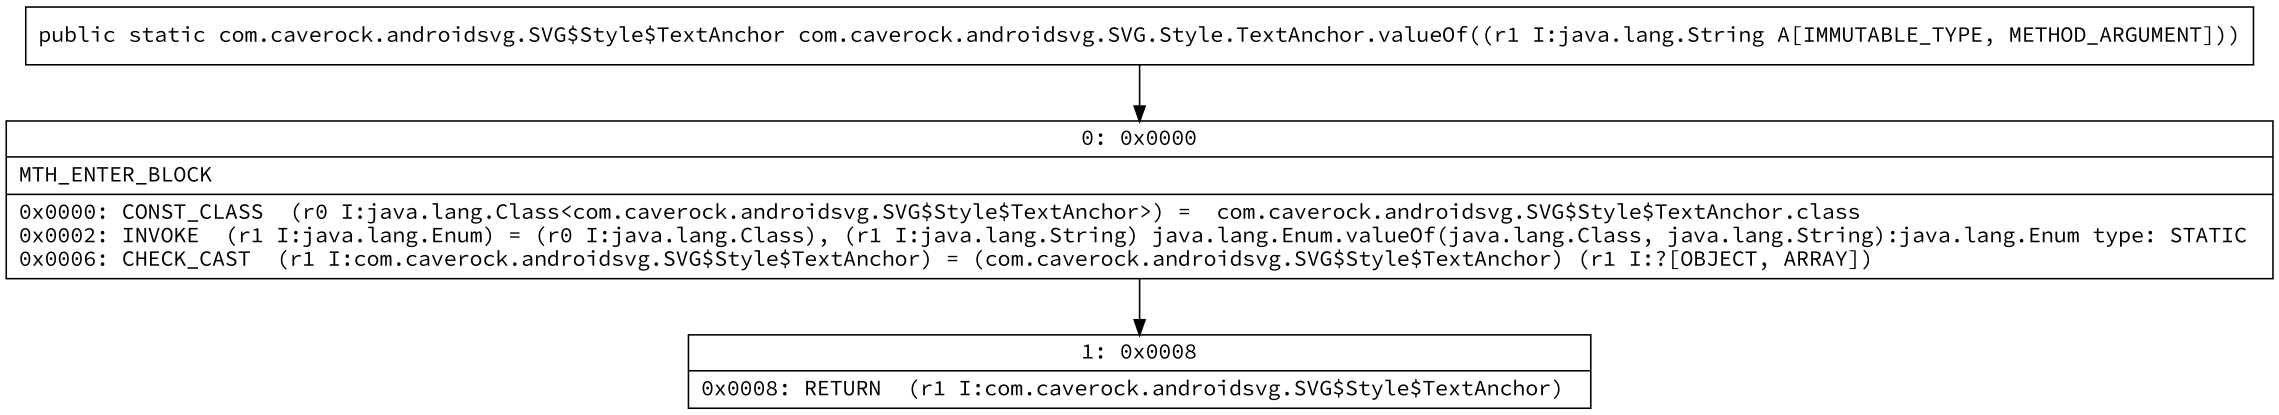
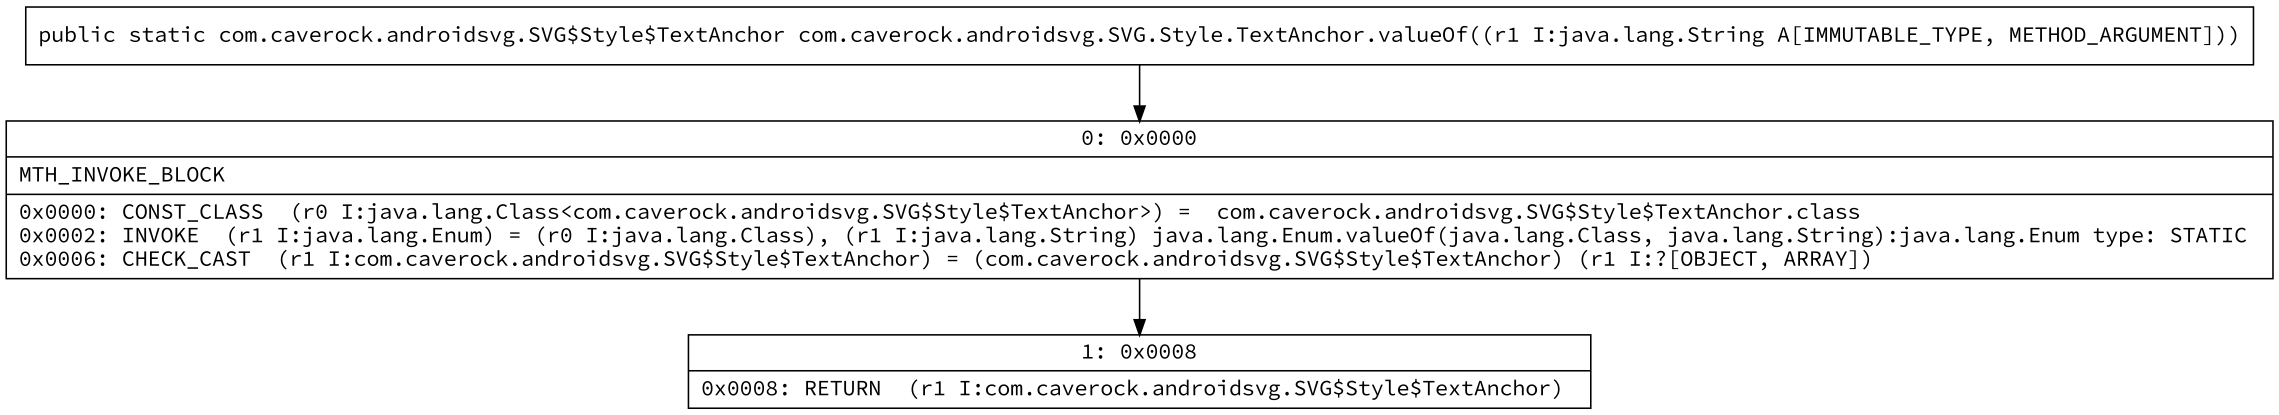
node "0: 0x0000": text "MTH_ENTER_BLOCK" -> "MTH_INVOKE_BLOCK"
